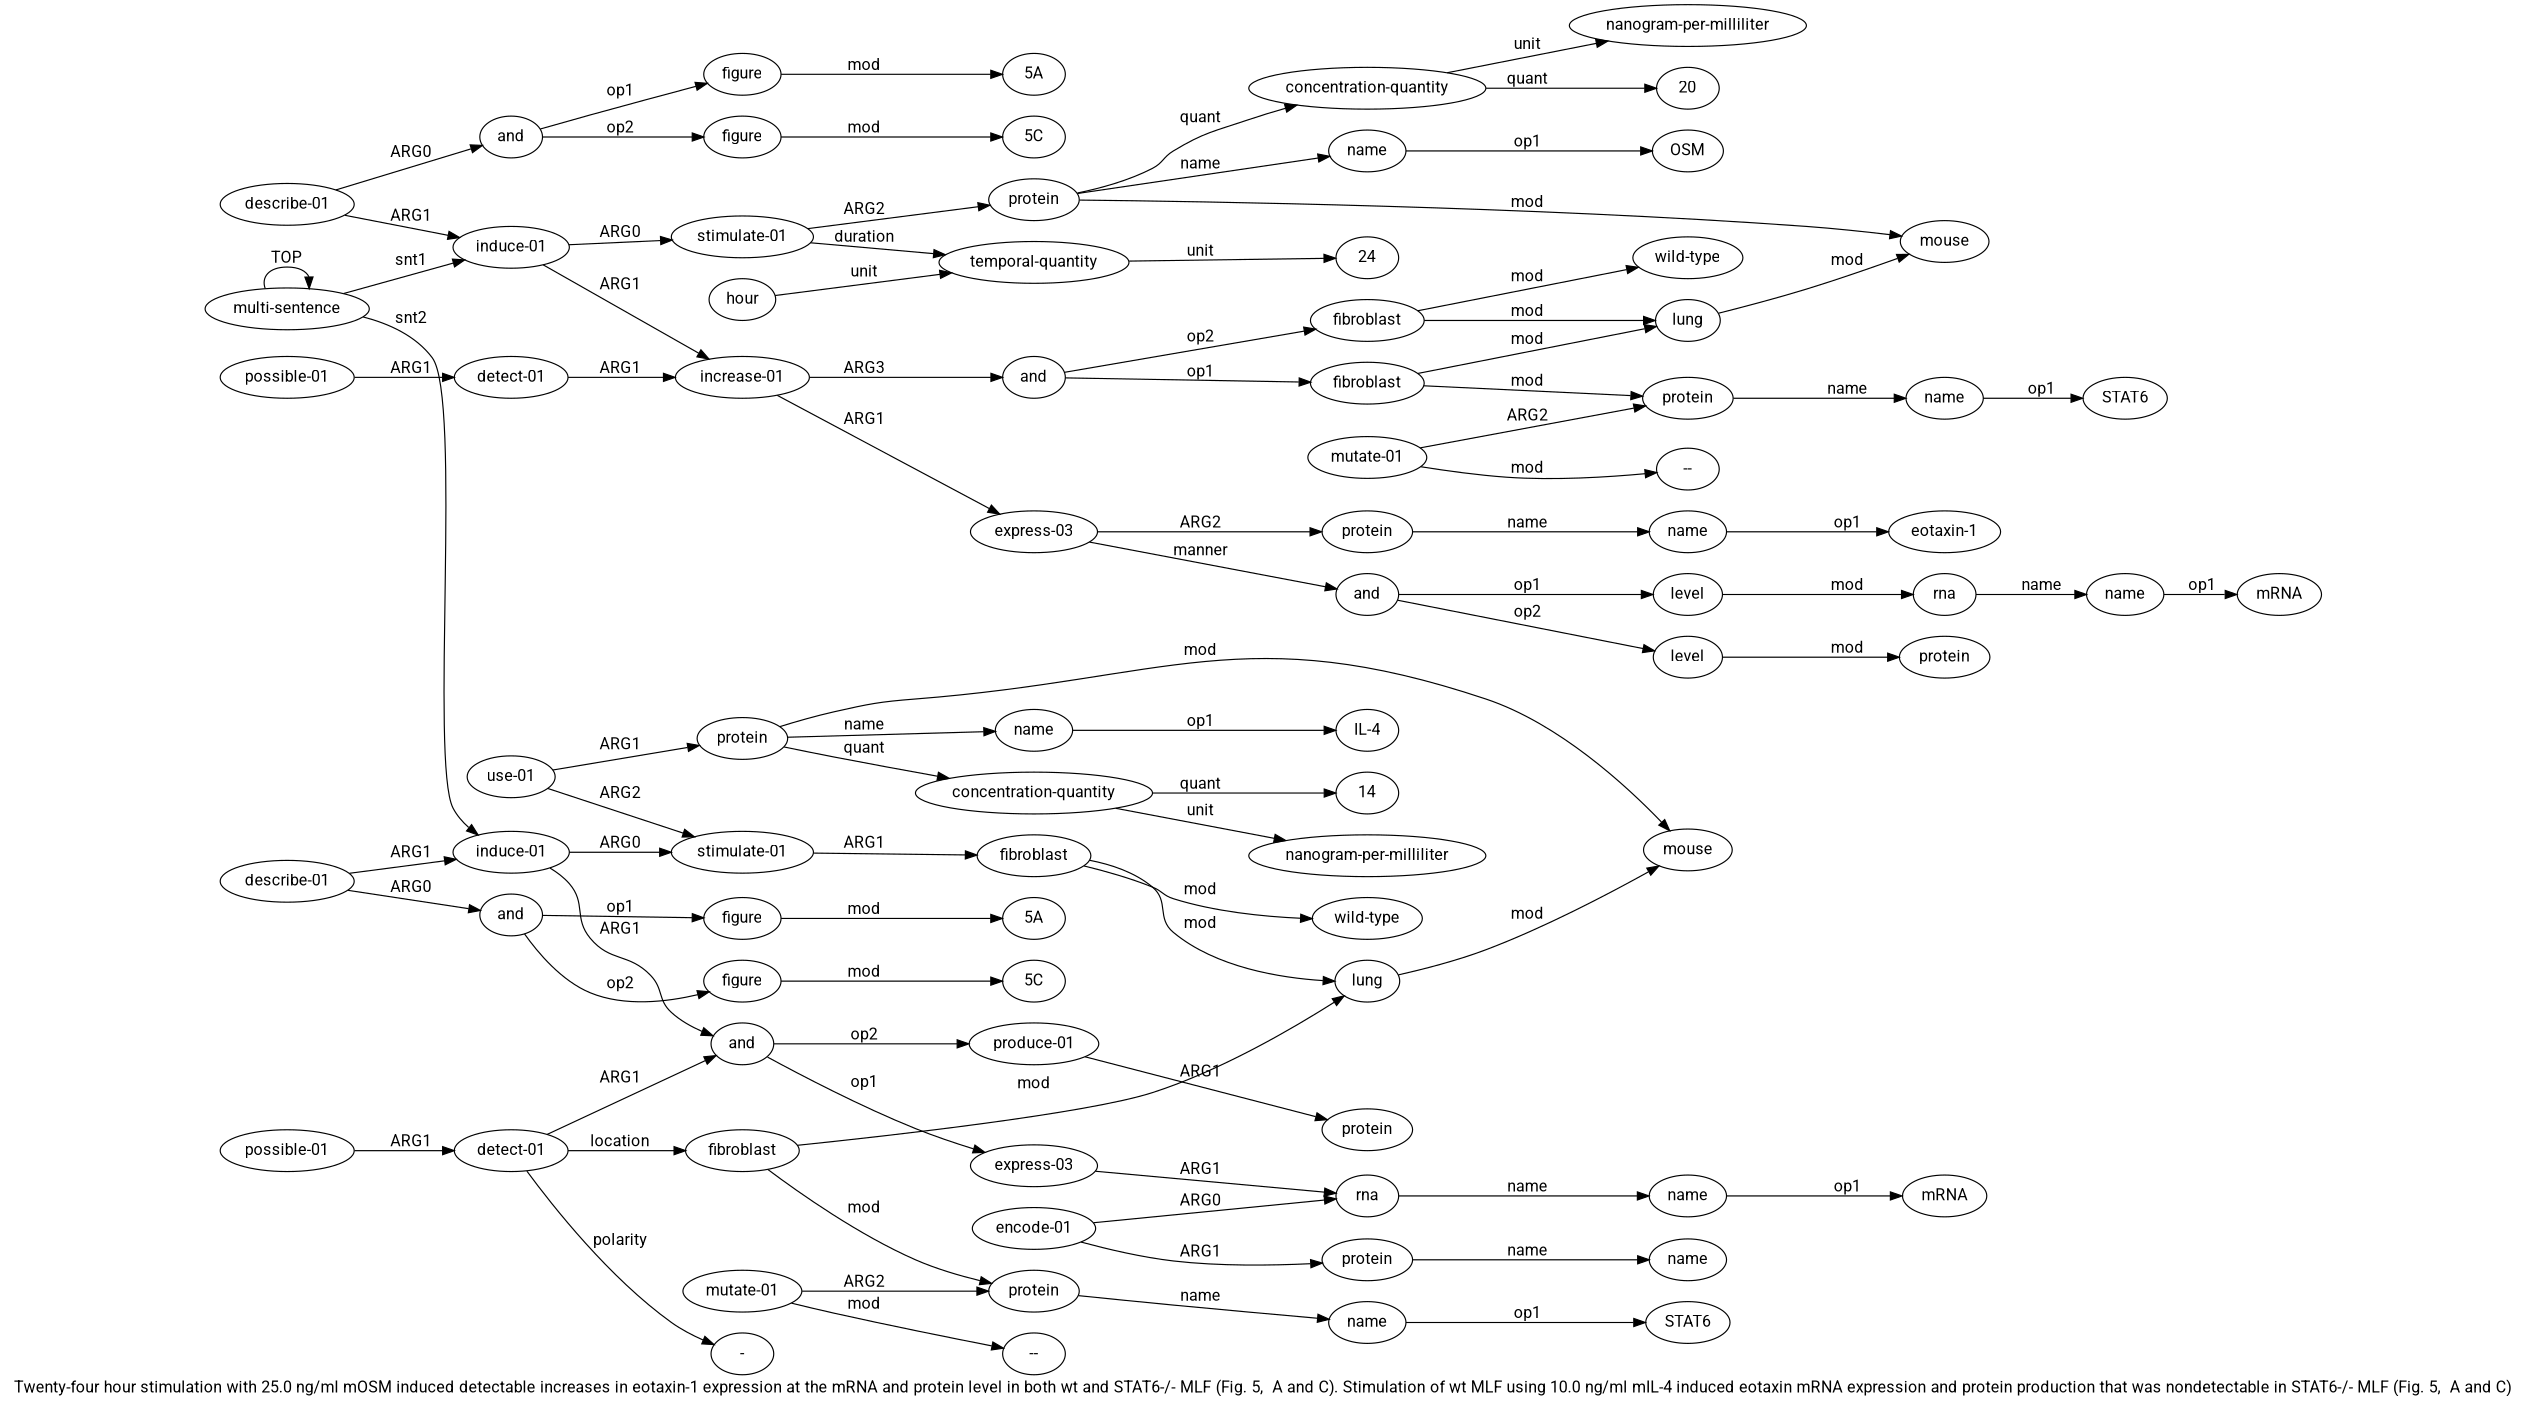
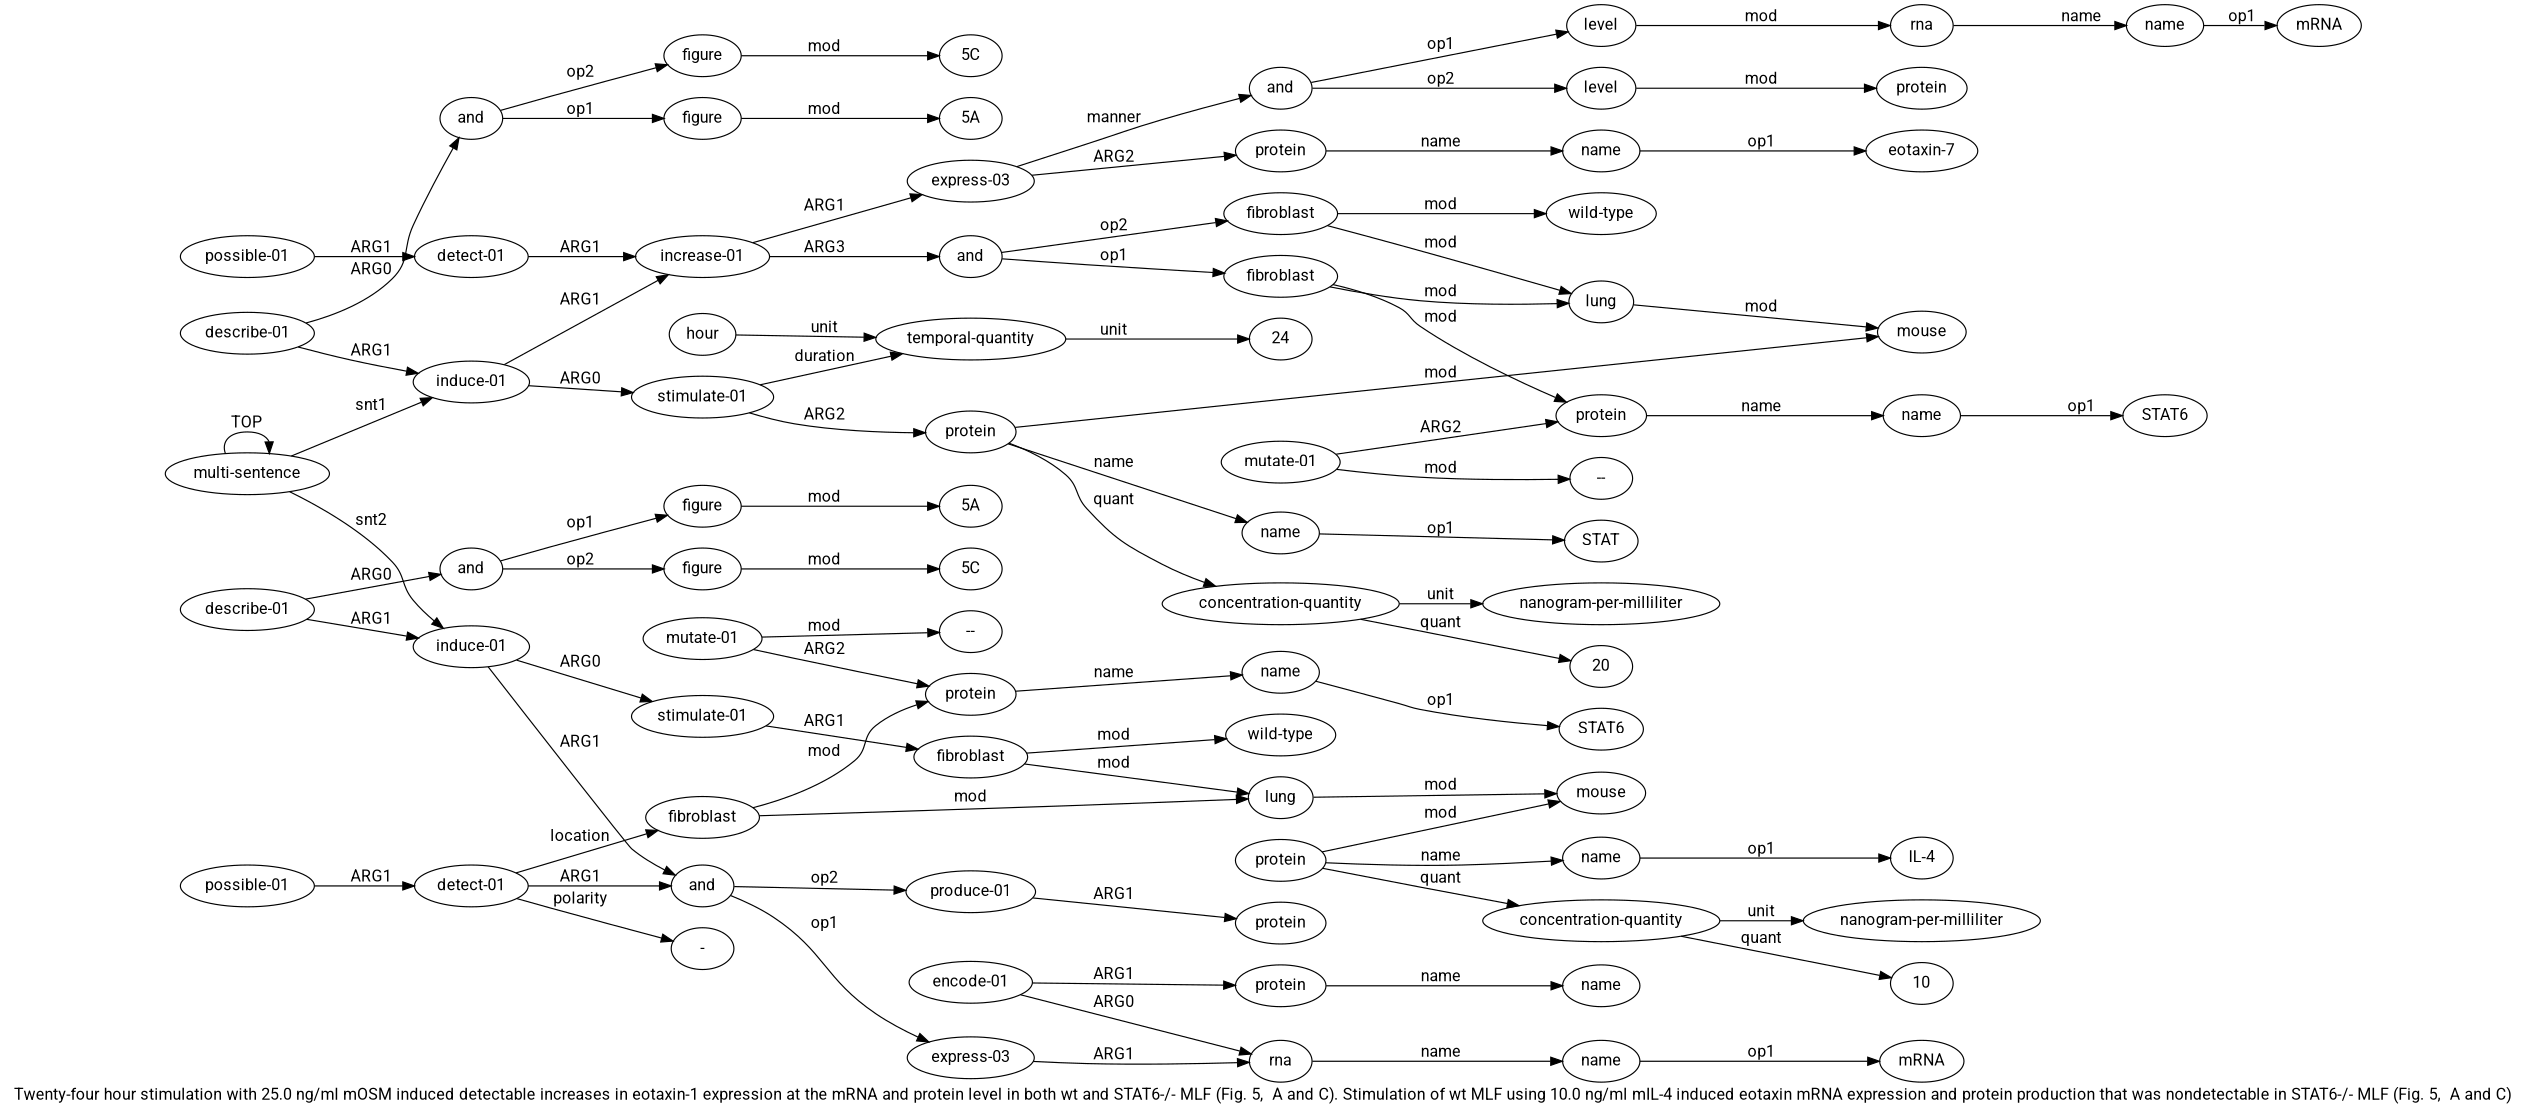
node "OSM": label "OSM" -> "STAT"
node "eotaxin-1": label "eotaxin-1" -> "eotaxin-7"
node "use-01": removed
node "14": label "14" -> "10"
